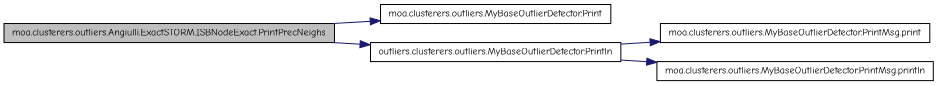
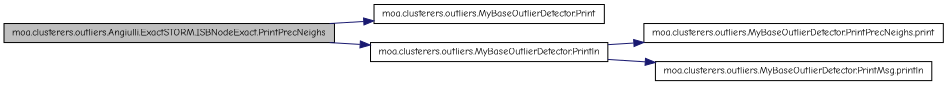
node "moa.clusterers.outliers.MyBaseOutlierDetector.PrintMsg.print": label "moa.clusterers.outliers.MyBaseOutlierDetector.PrintMsg.print" -> "moa.clusterers.outliers.MyBaseOutlierDetector.PrintPrecNeighs.print"
node "outliers.clusterers.outliers.MyBaseOutlierDetector.Println": label "outliers.clusterers.outliers.MyBaseOutlierDetector.Println" -> "moa.clusterers.outliers.MyBaseOutlierDetector.Println"
